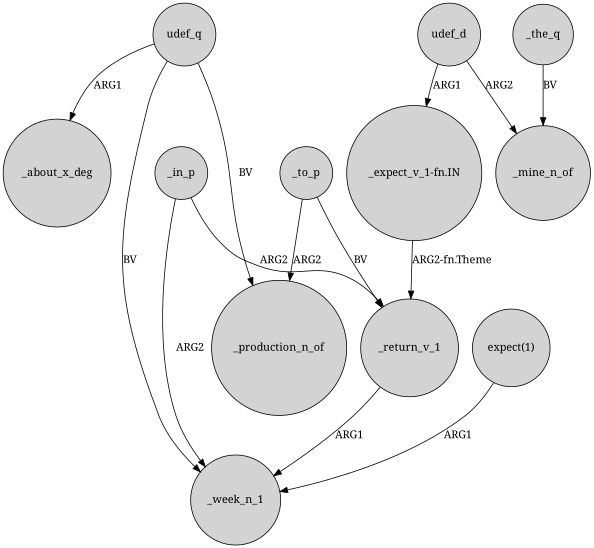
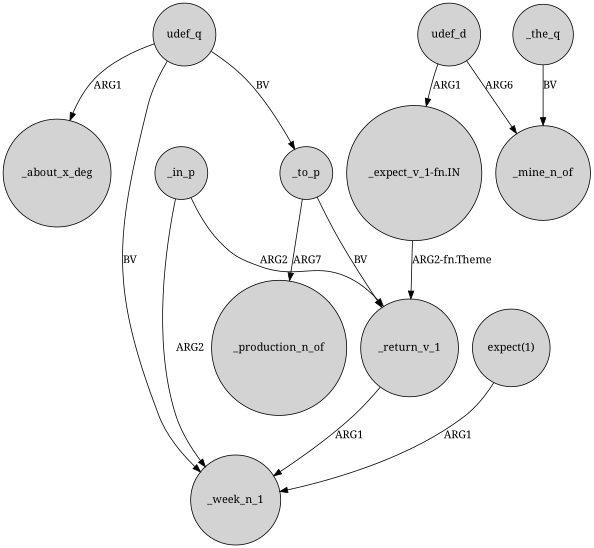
edge "udef_d" -> "_mine_n_of": label "ARG2" -> "ARG6"
edge "udef_q" -> "_production_n_of": now "udef_q" -> "_to_p"
edge "_to_p" -> "_production_n_of": label "ARG2" -> "ARG7"
